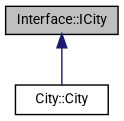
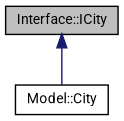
node "City::City": label "City::City" -> "Model::City"
